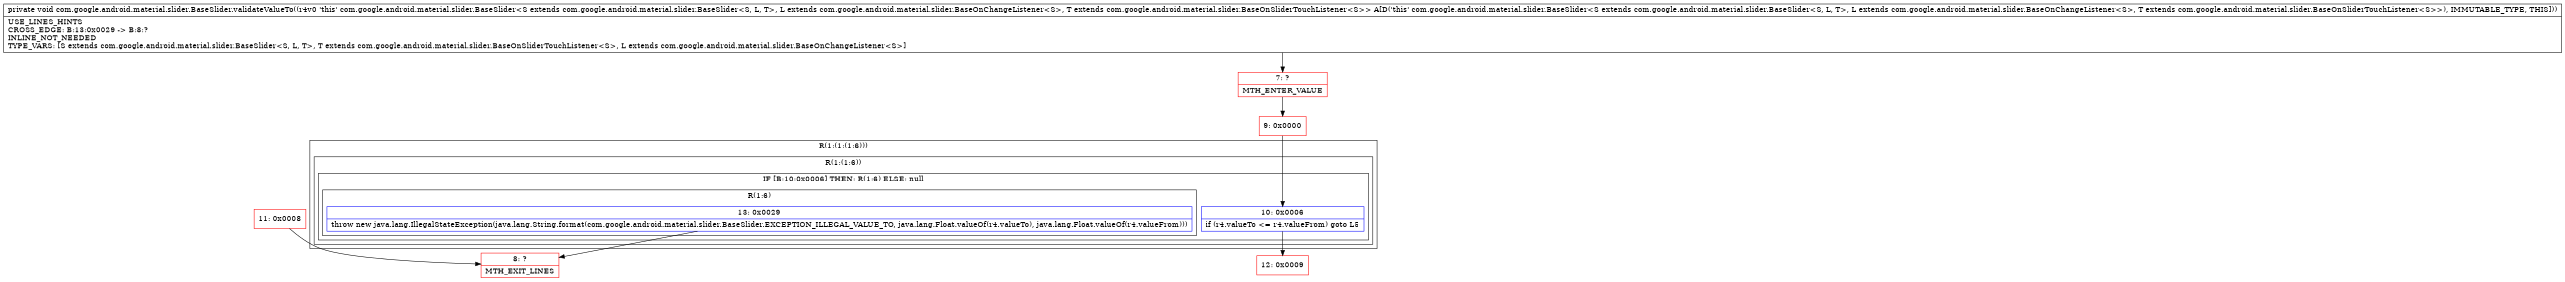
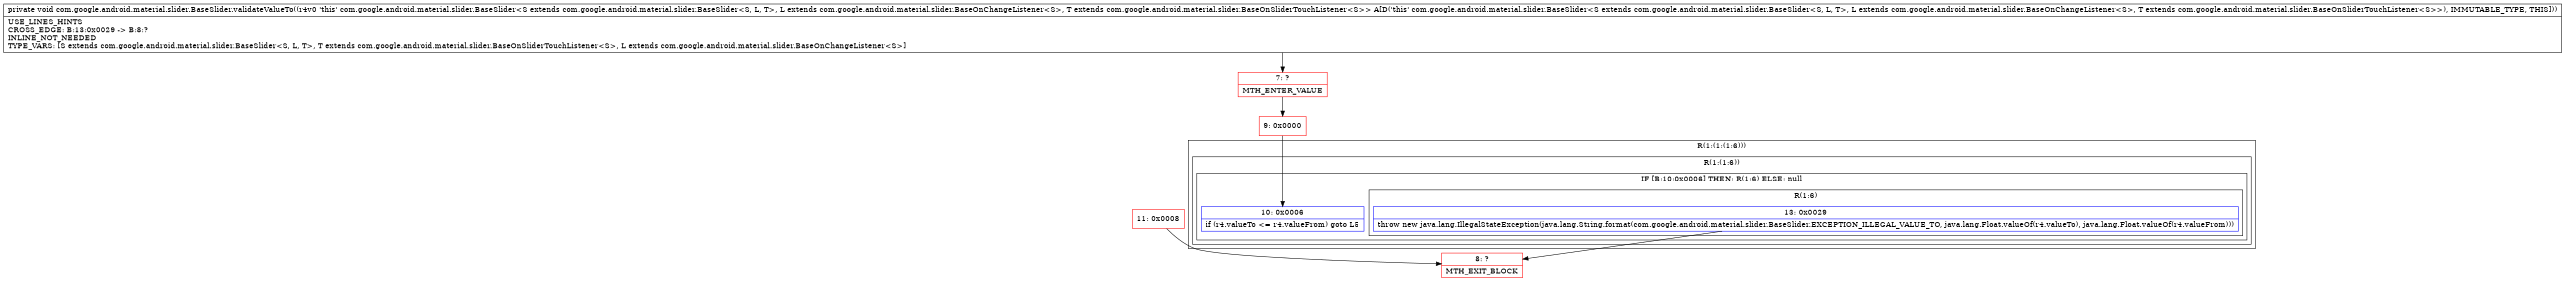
node "12: 0x0009": removed
node "8: ?": text "MTH_EXIT_LINES" -> "MTH_EXIT_BLOCK"
